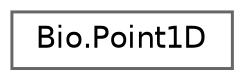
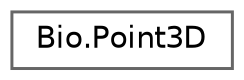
node "Bio.Point1D": label "Bio.Point1D" -> "Bio.Point3D"
